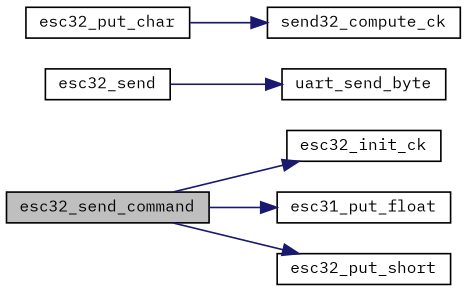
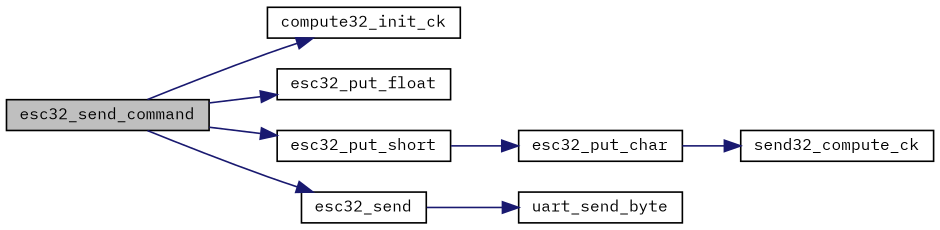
node "esc32_init_ck": label "esc32_init_ck" -> "compute32_init_ck"
edge "esc32_put_short" -> "esc32_put_char": added
edge "esc32_send_command" -> "esc32_send": added
node "esc31_put_float": label "esc31_put_float" -> "esc32_put_float"
